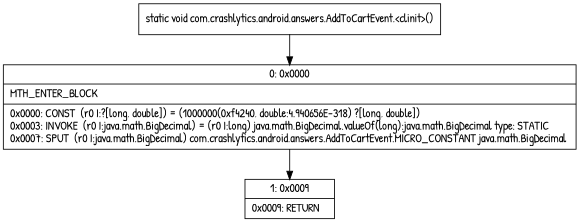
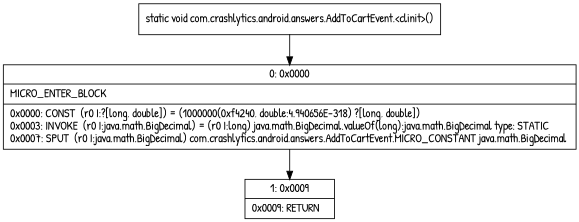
node "0: 0x0000": text "MTH_ENTER_BLOCK" -> "MICRO_ENTER_BLOCK"
